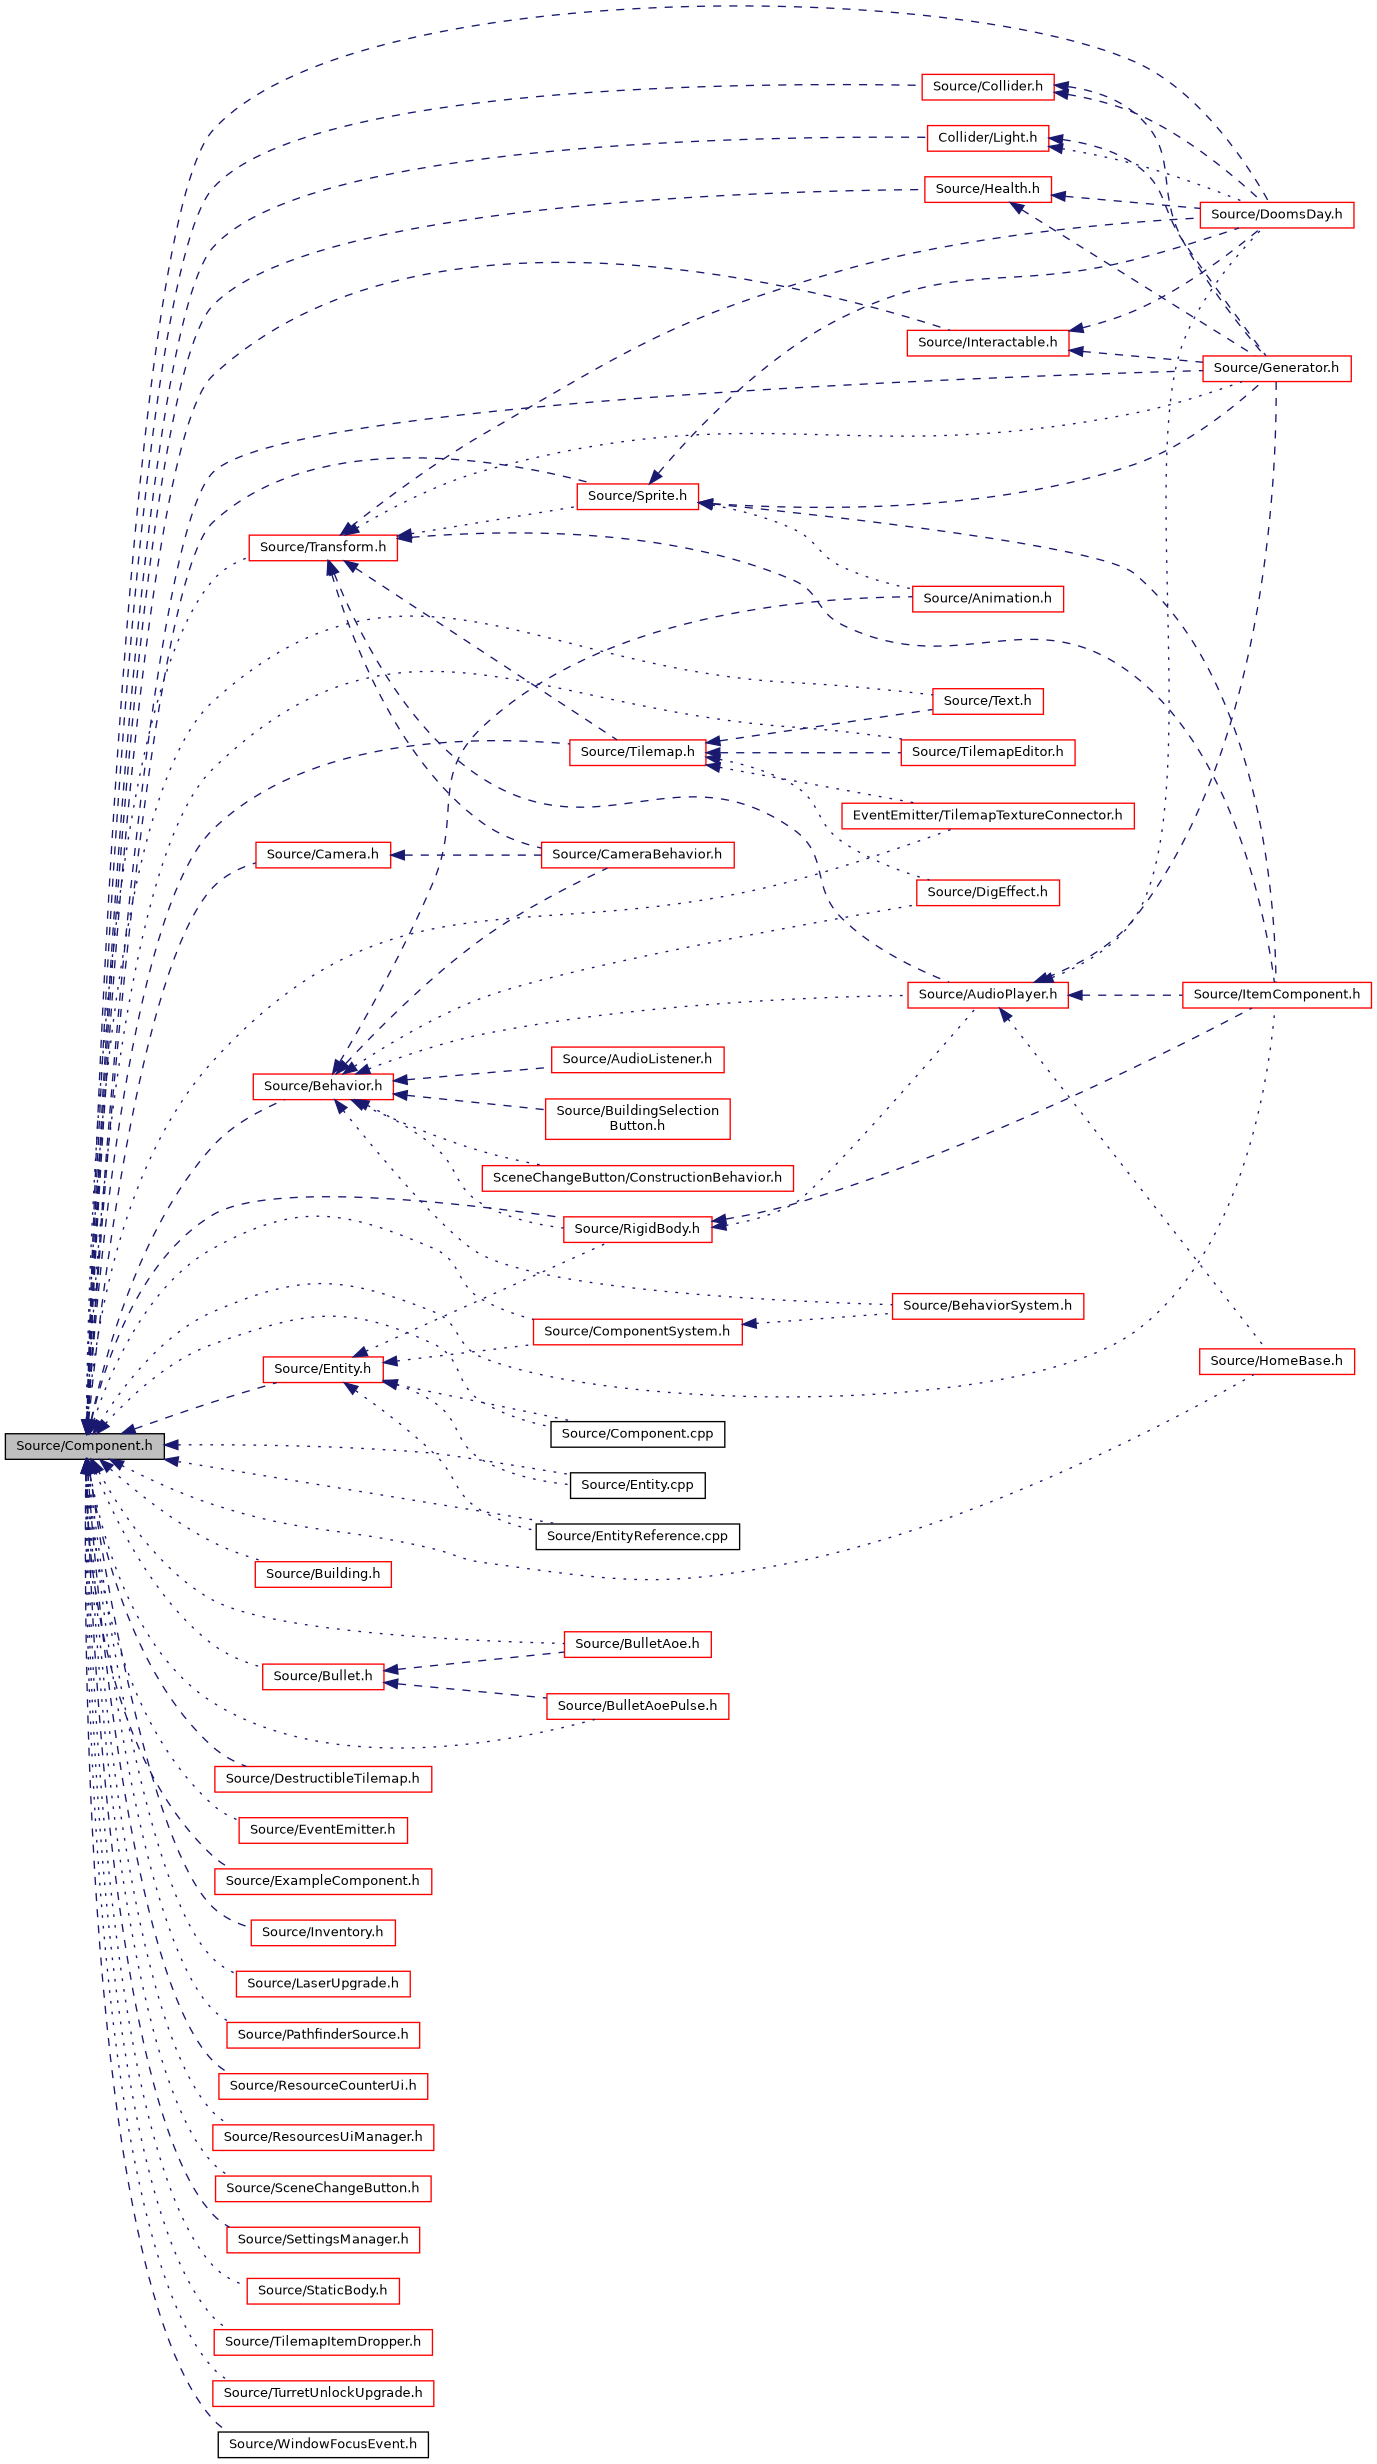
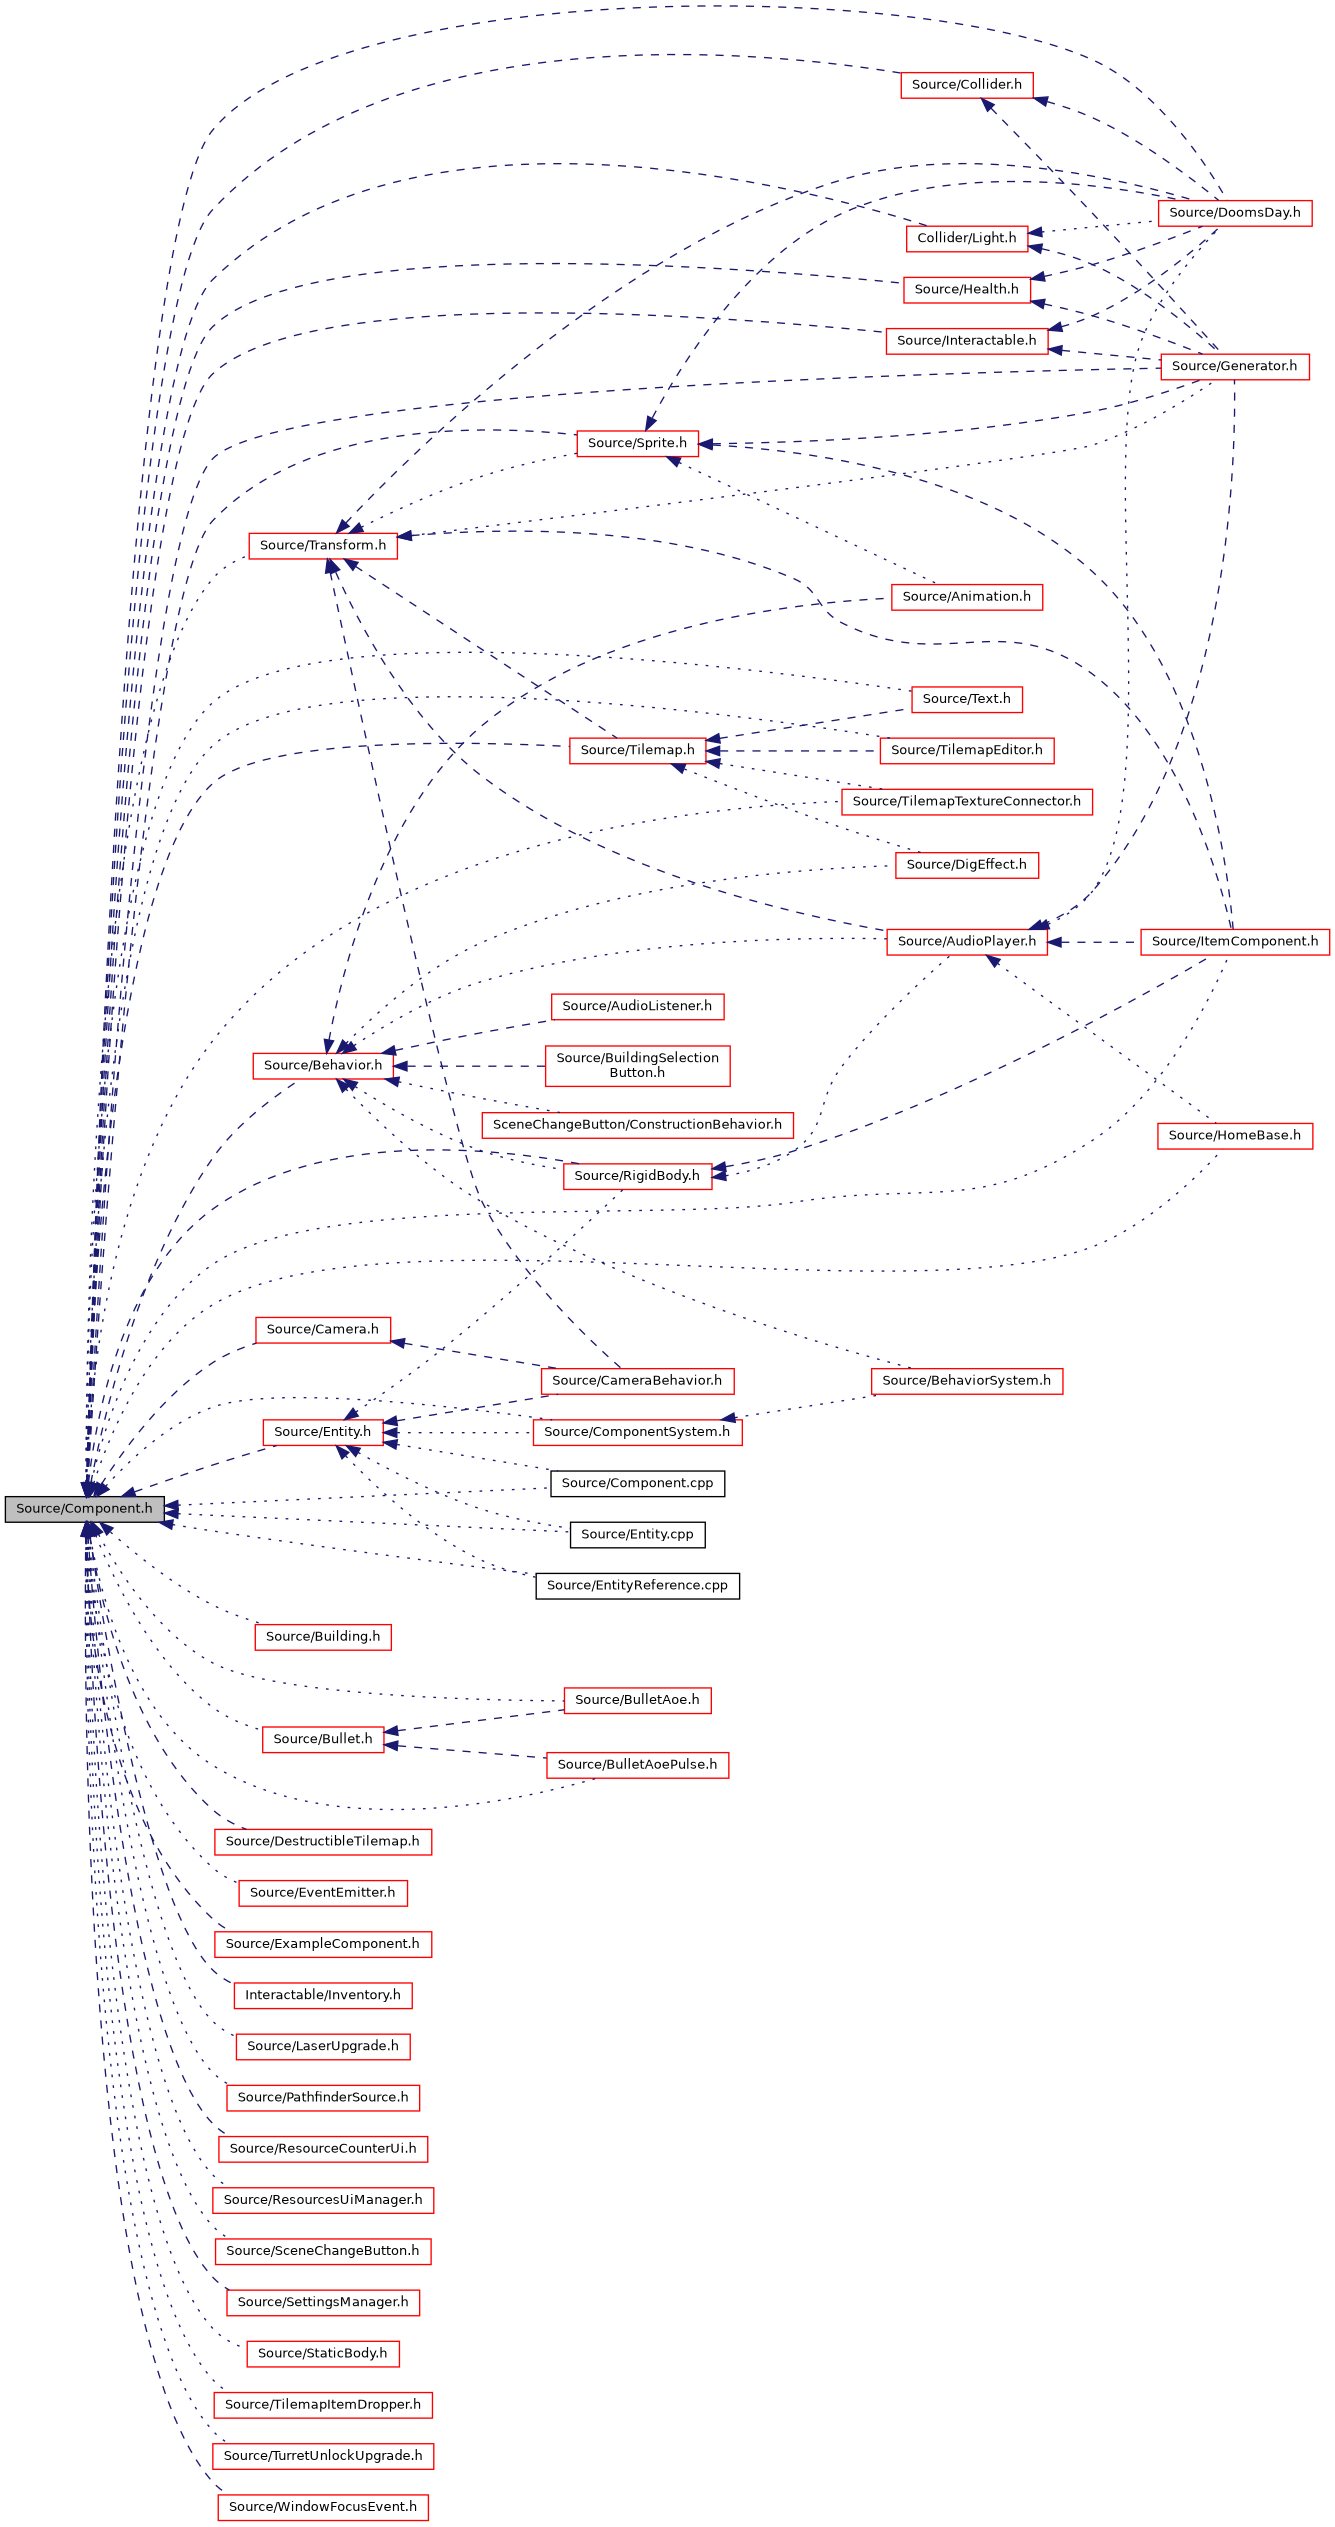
node "EventEmitter/TilemapTextureConnector.h": label "EventEmitter/TilemapTextureConnector.h" -> "Source/TilemapTextureConnector.h"
edge "Source/CameraBehavior.h" -> "Source/Behavior.h": now "Source/CameraBehavior.h" -> "Source/Entity.h"
node "Source/Inventory.h": label "Source/Inventory.h" -> "Interactable/Inventory.h"
node "Source/WindowFocusEvent.h": color black -> red
